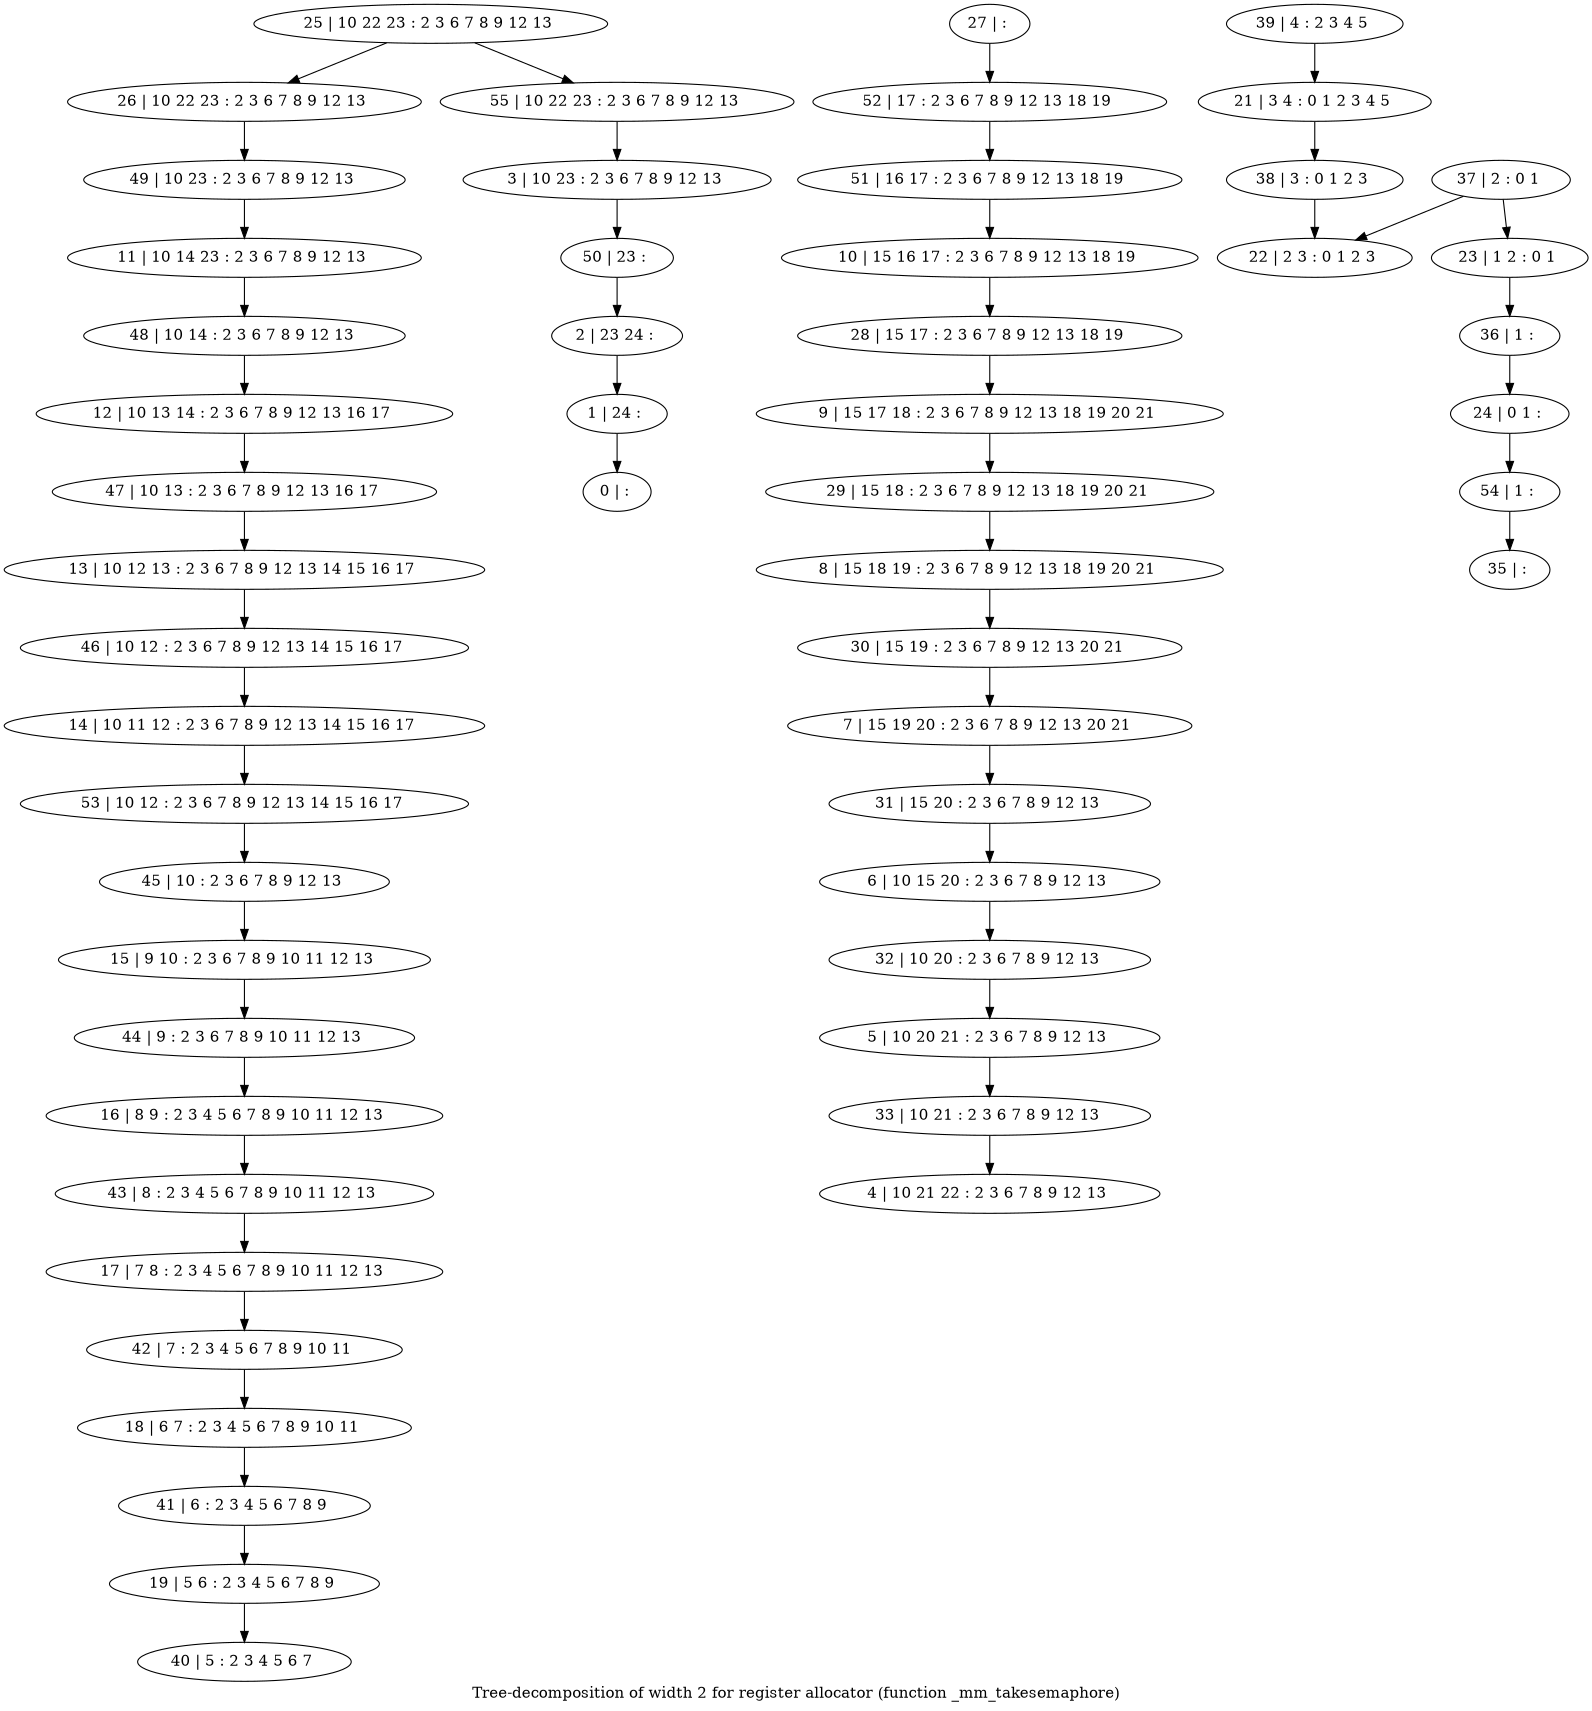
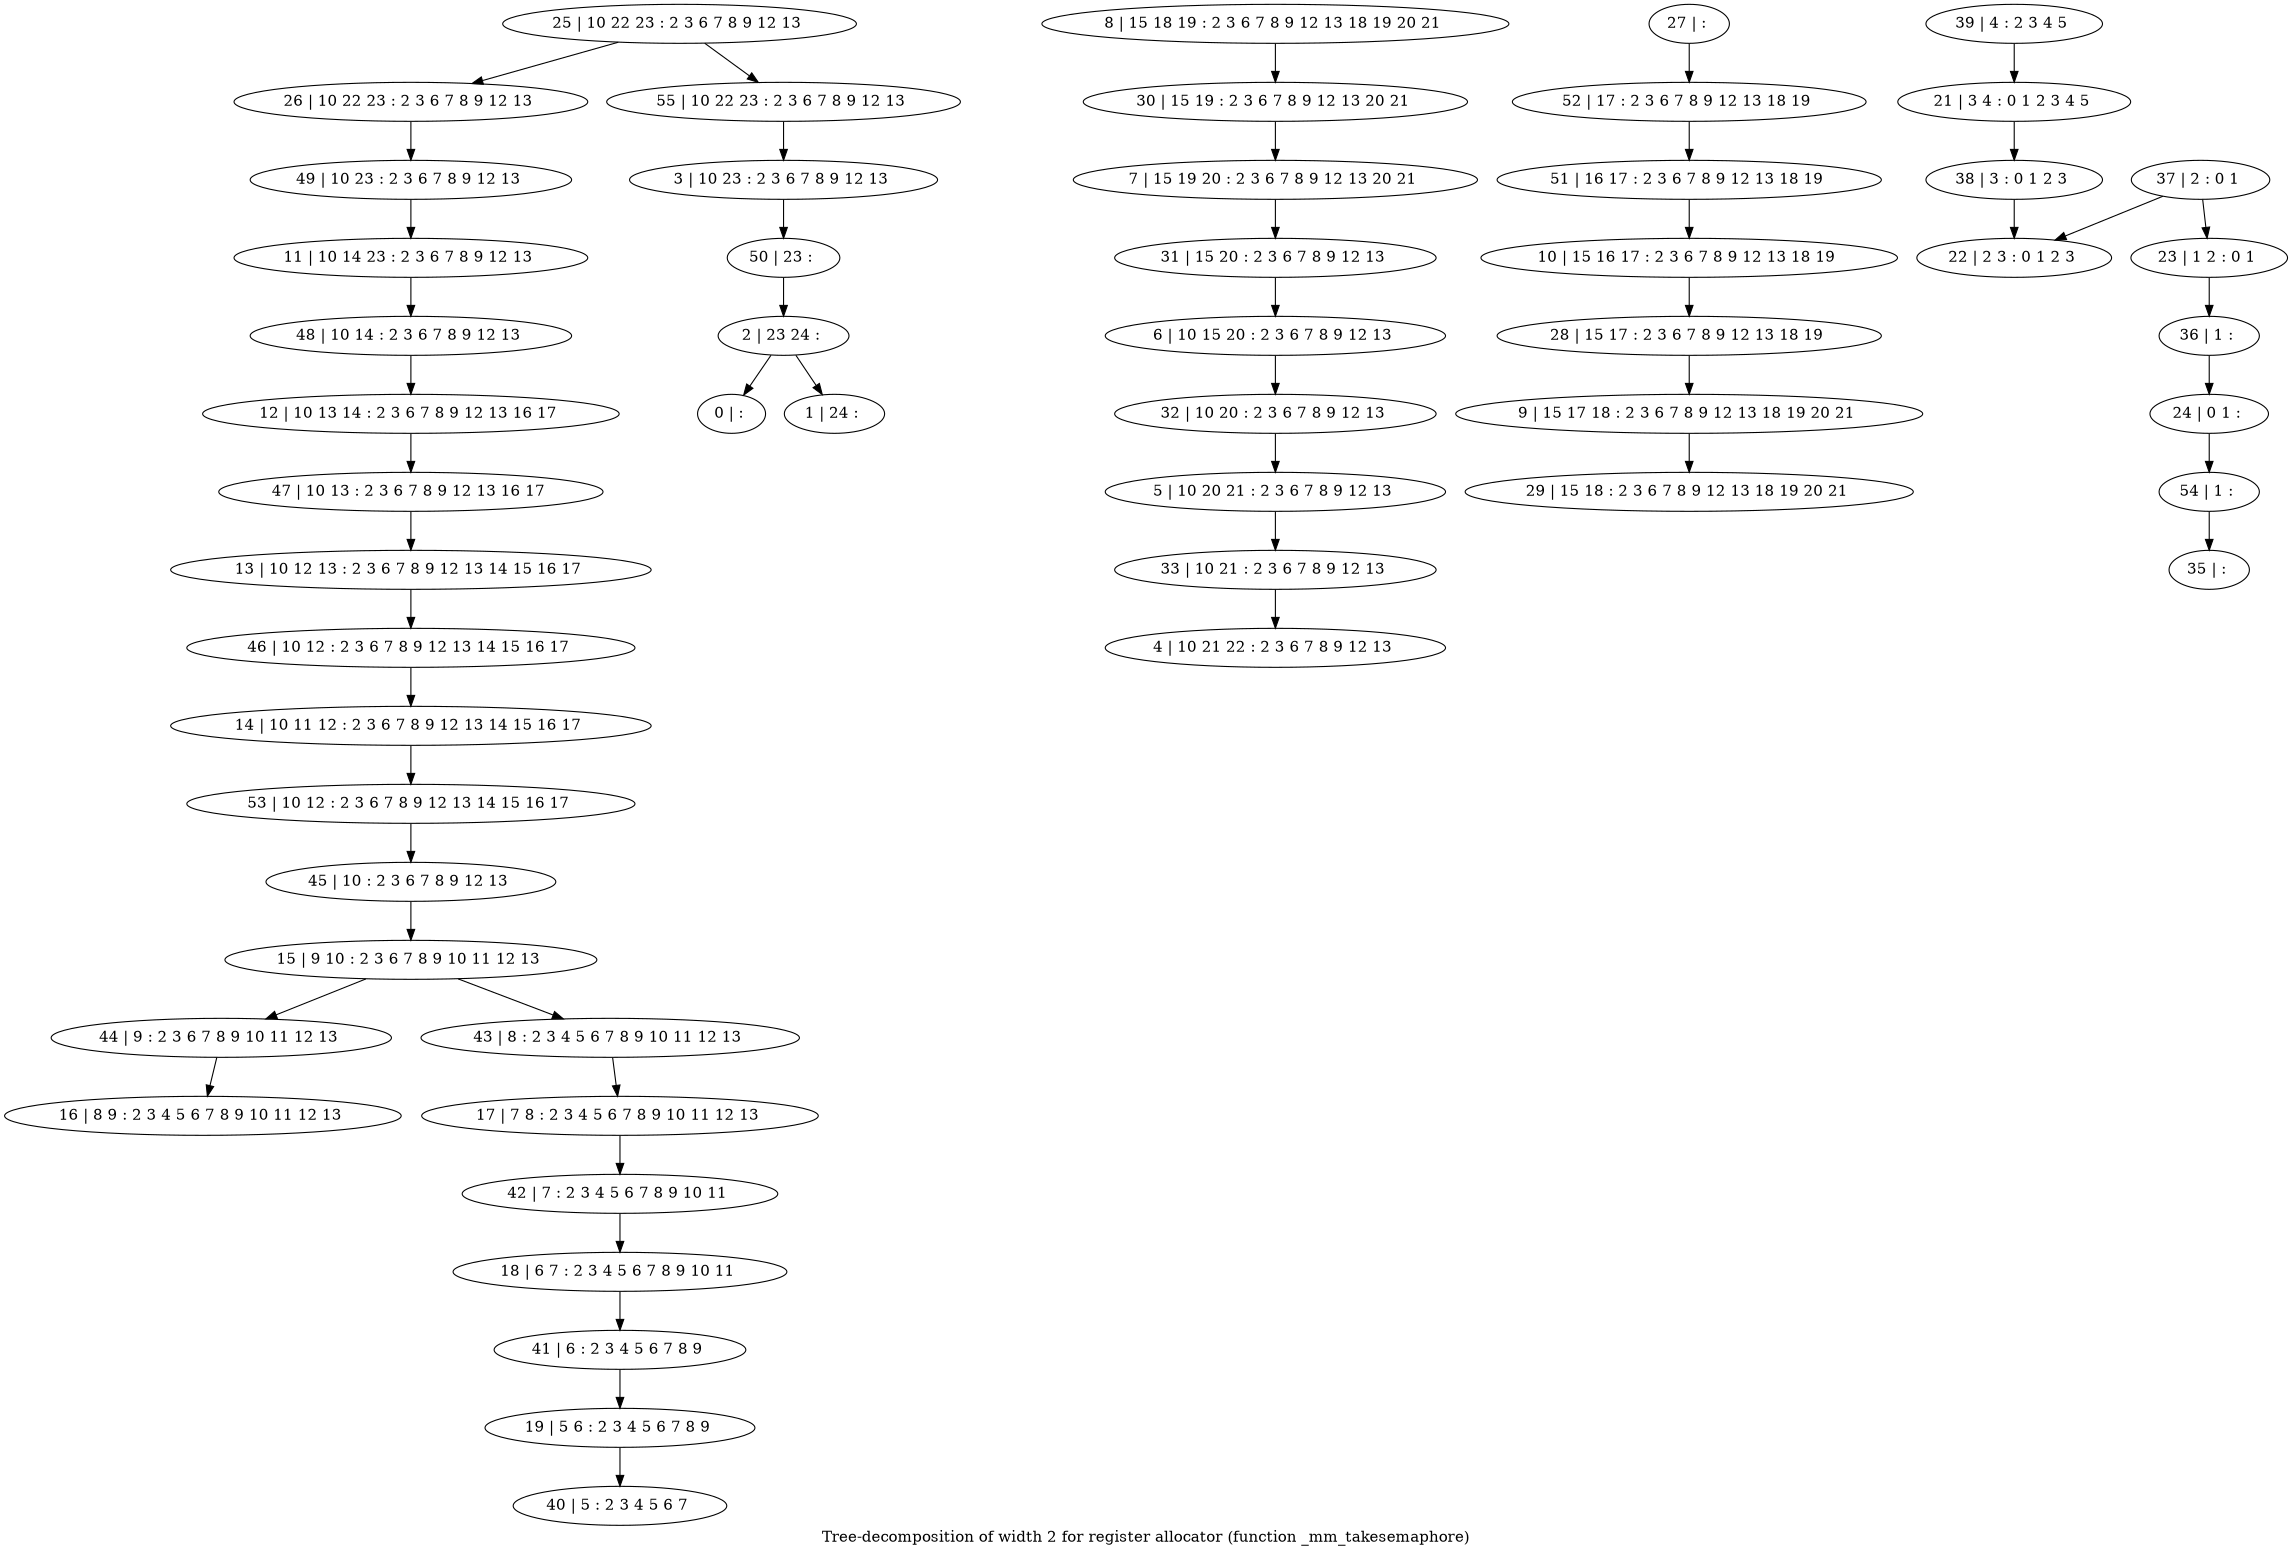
edge "1 | 24 :" -> "0 | :": now "2 | 23 24 :" -> "0 | :"
edge "29 | 15 18 : 2 3 6 7 8 9 12 13 18 19 20 21" -> "8 | 15 18 19 : 2 3 6 7 8 9 12 13 18 19 20 21": removed
edge "16 | 8 9 : 2 3 4 5 6 7 8 9 10 11 12 13" -> "43 | 8 : 2 3 4 5 6 7 8 9 10 11 12 13": now "15 | 9 10 : 2 3 6 7 8 9 10 11 12 13" -> "43 | 8 : 2 3 4 5 6 7 8 9 10 11 12 13"
